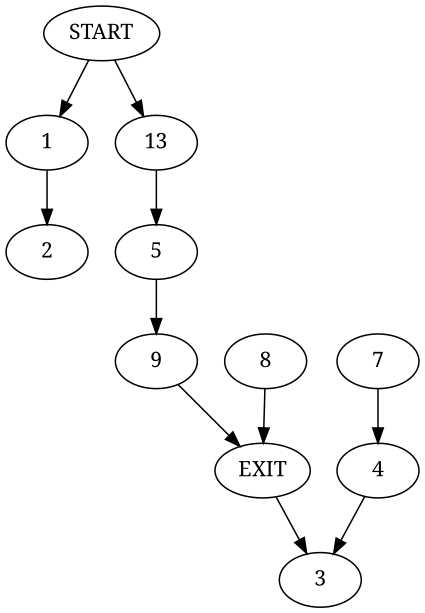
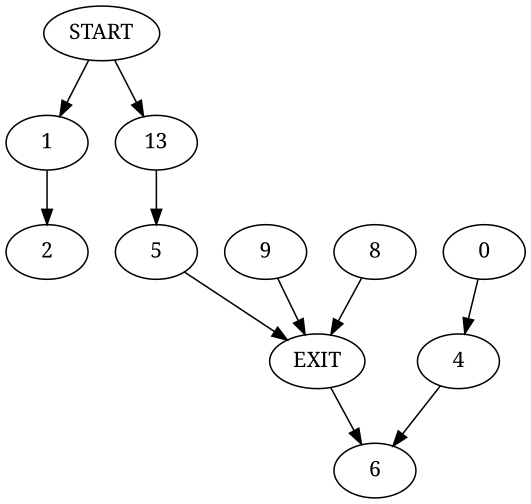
edge "5" -> "9": now "5" -> "EXIT"
node "7": label "7" -> "0"
node "3": label "3" -> "6"
